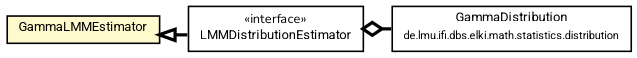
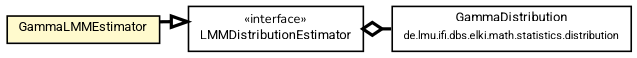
edge "LMMDistributionEstimator" -> "GammaLMMEstimator": reversed
